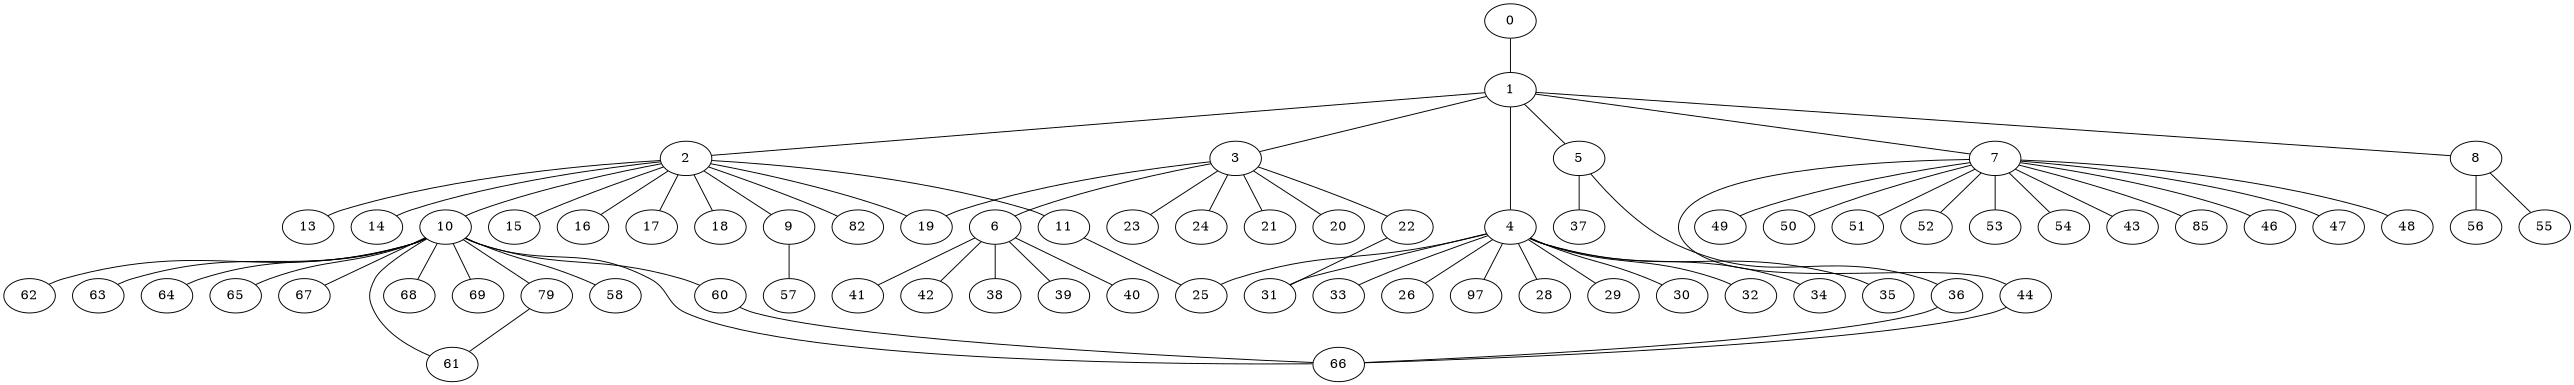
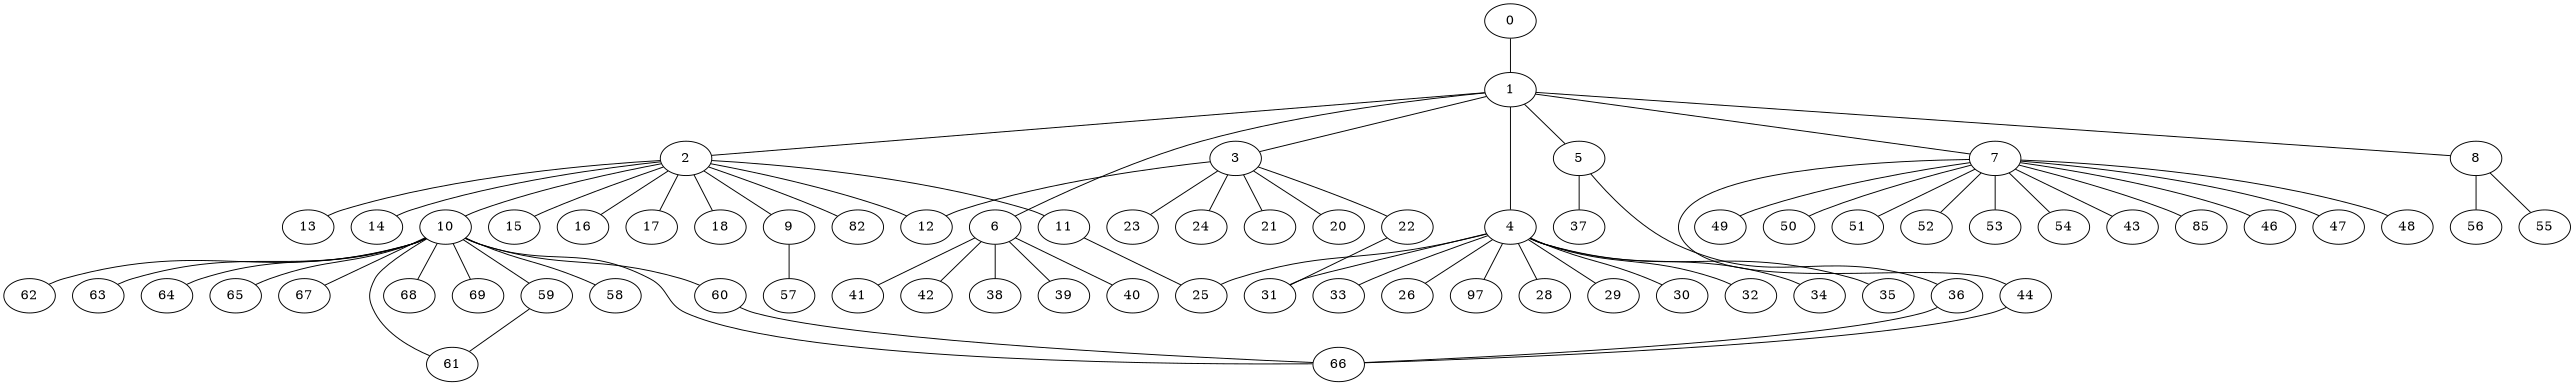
edge "3" -- "6": now "1" -- "6"
node "19": label "19" -> "12"
node "79": label "79" -> "59"
